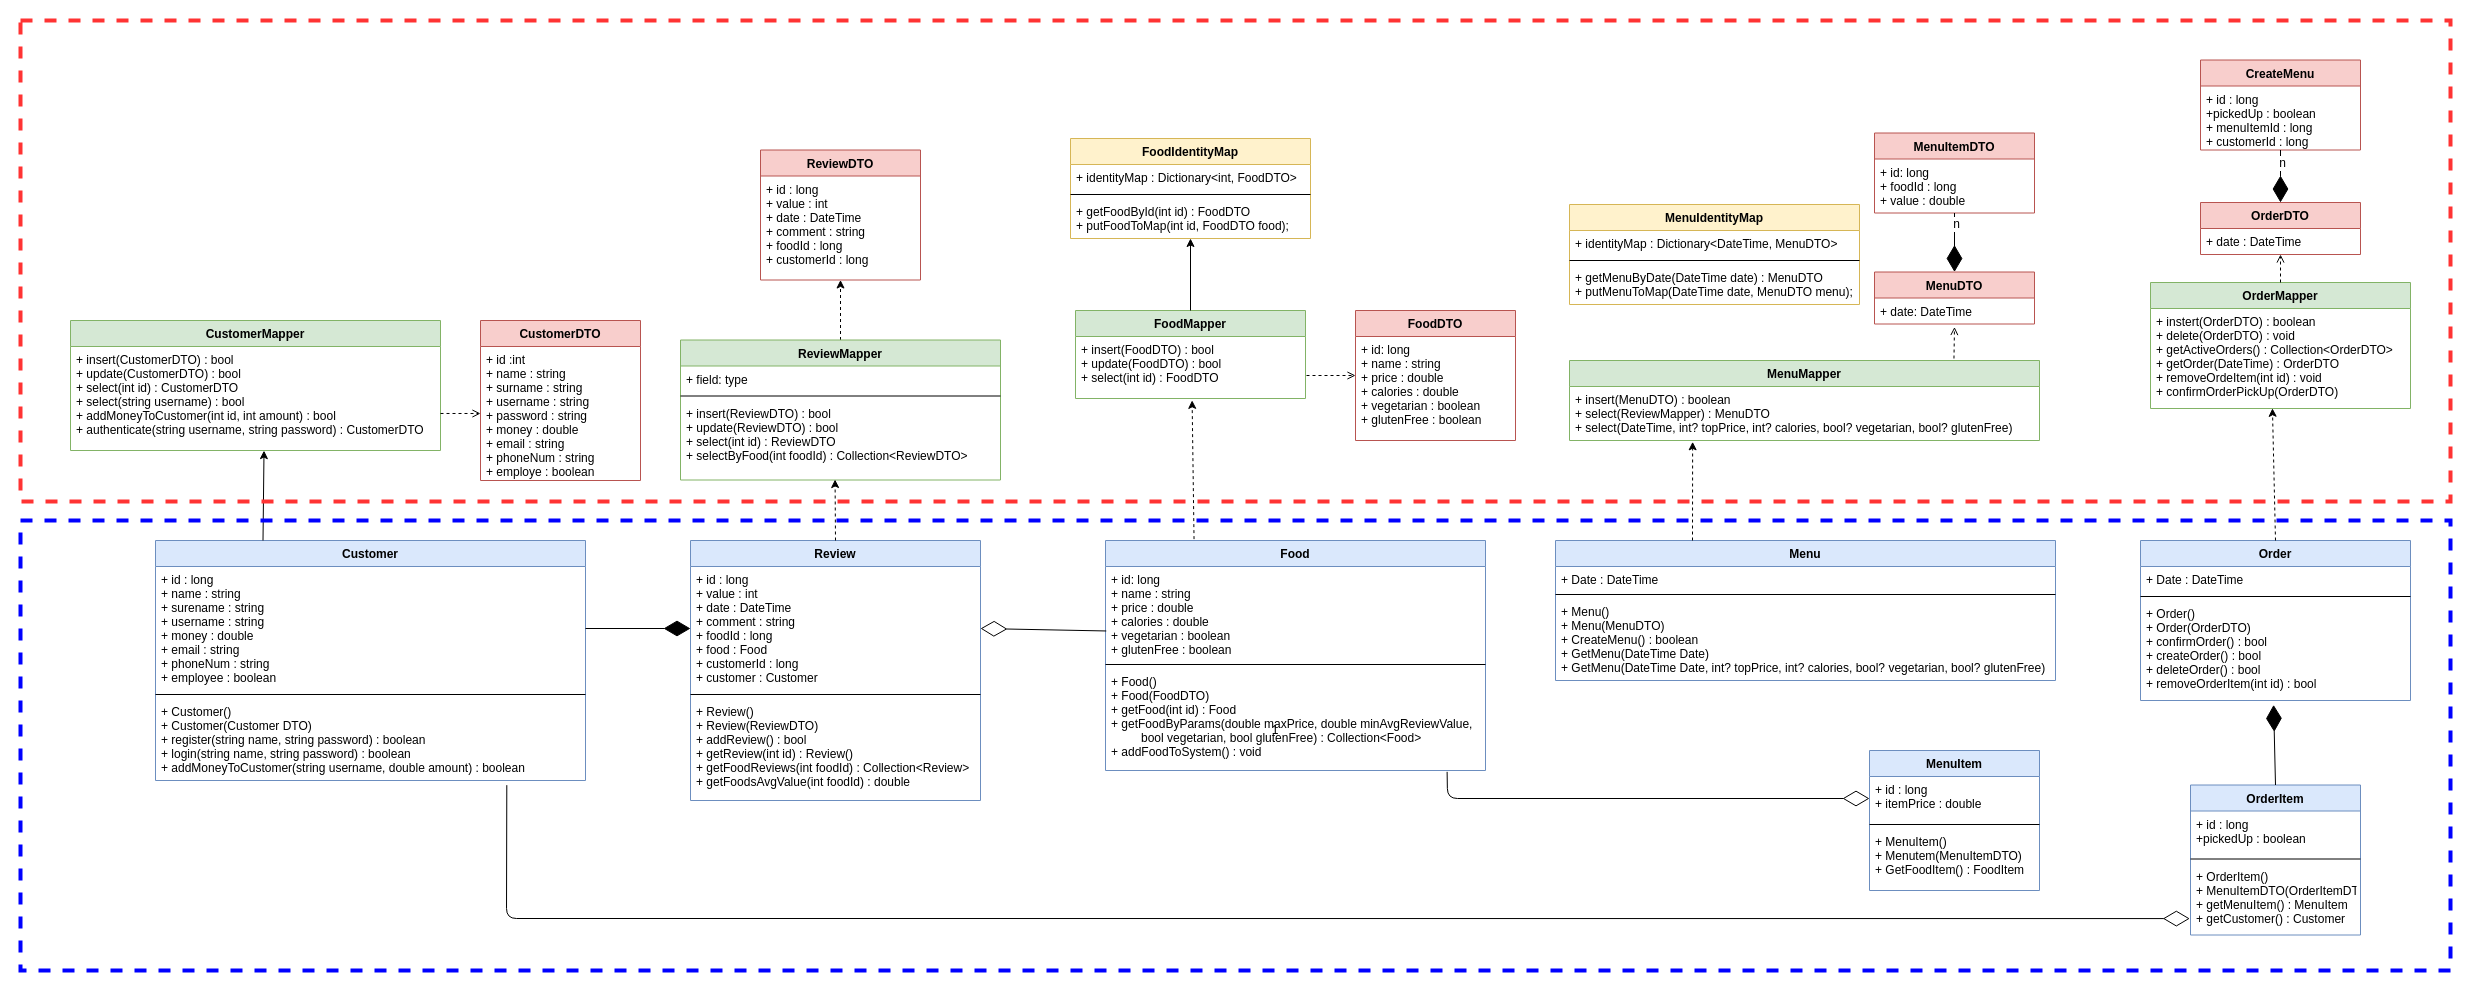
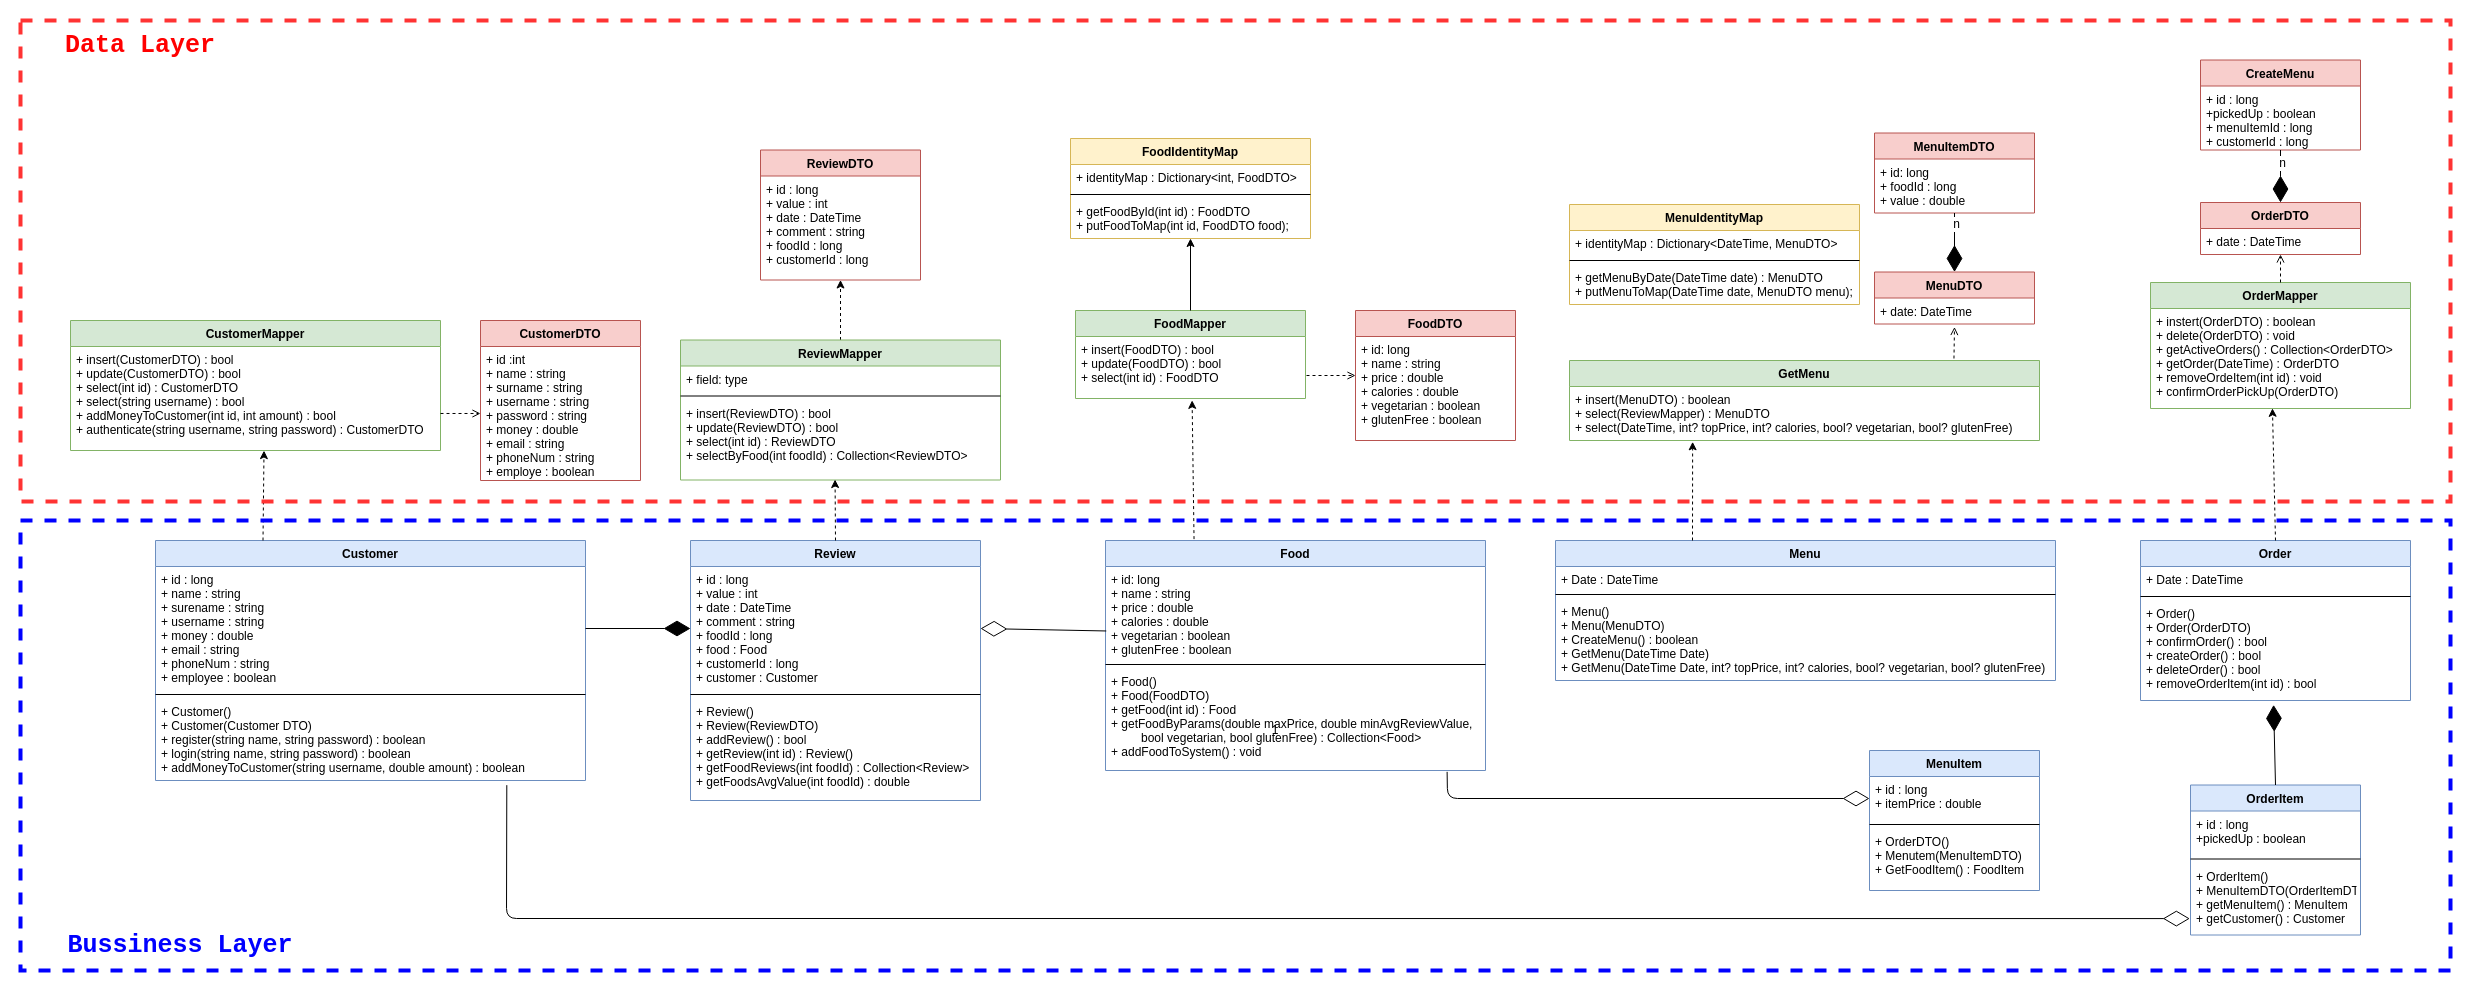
node "Data Layer": added
node "MenuMapper": label "MenuMapper" -> "GetMenu"
edge "Customer" -> "+ insert(CustomerDTO) : bool + update(CustomerDTO) : bool + select(int id) : CustomerDTO + select(string username) : bool + addMoneyToCustomer(int id, int amount) : bool + authenticate(string username, string password) : CustomerDTO": style solid -> dashed
node "+ MenuItem() + Menutem(MenuItemDTO) + GetFoodItem() : FoodItem": label "+ MenuItem() + Menutem(MenuItemDTO) + GetFoodItem() : FoodItem" -> "+ OrderDTO() + Menutem(MenuItemDTO) + GetFoodItem() : FoodItem"
node "Bussiness Layer": added
